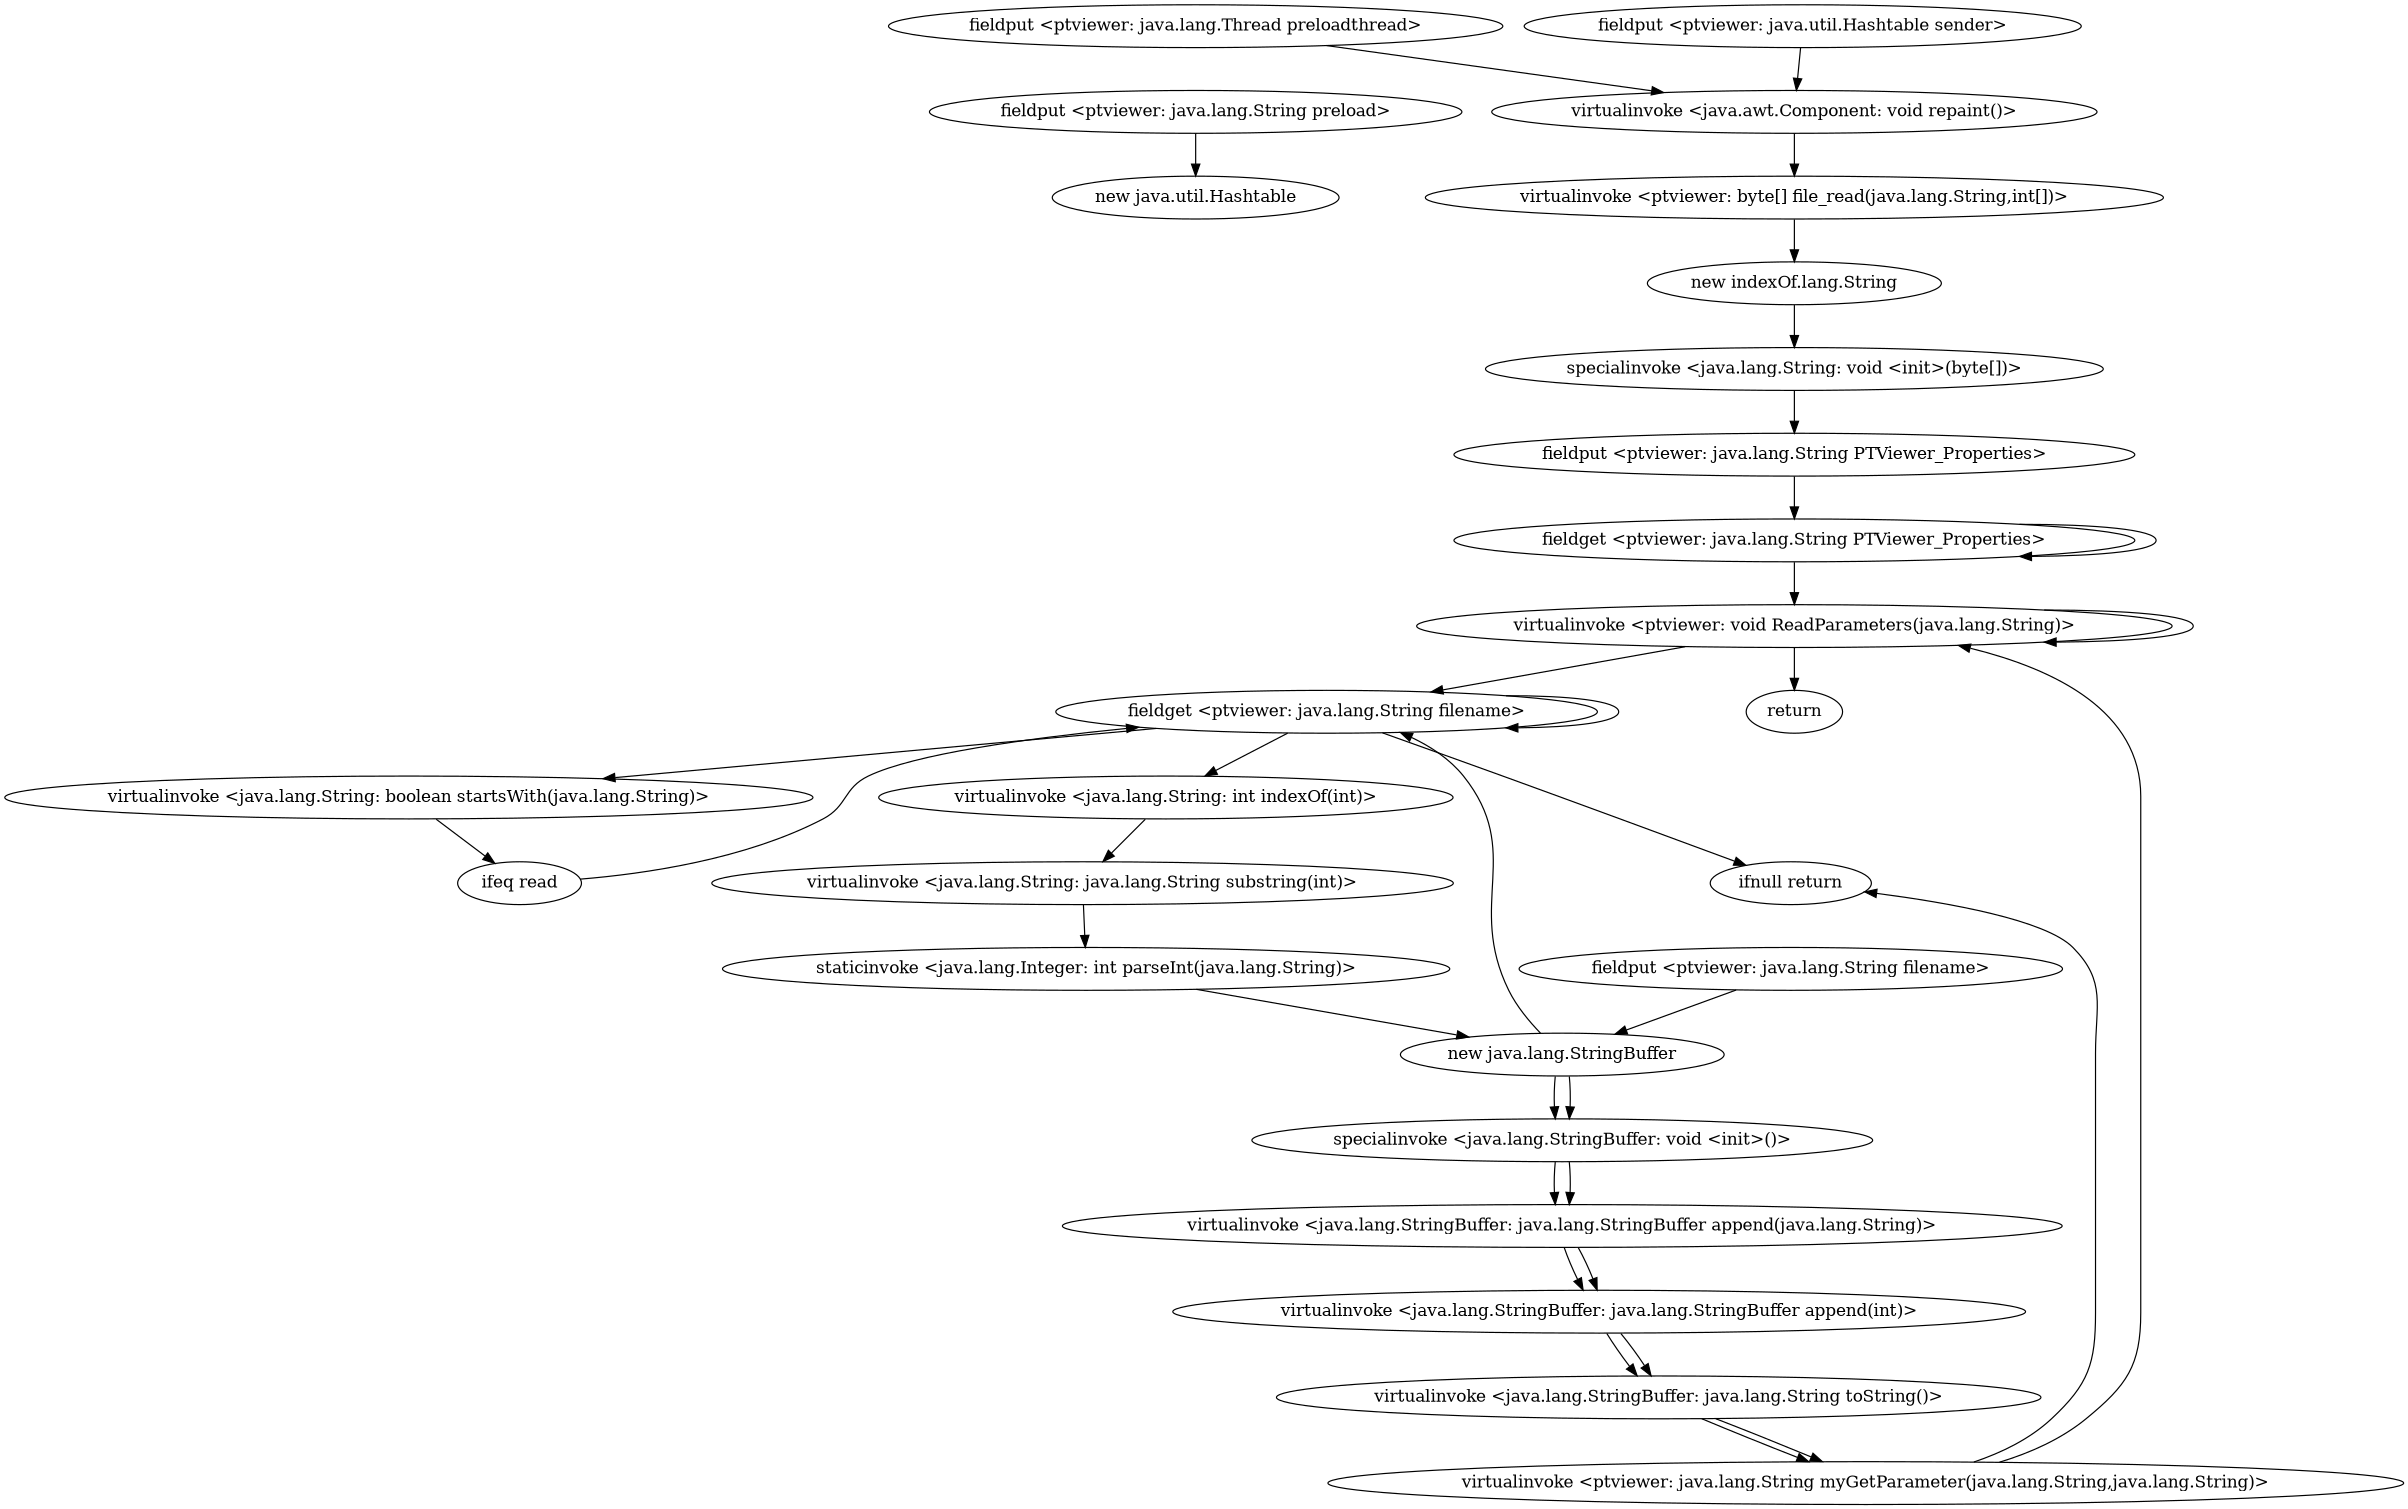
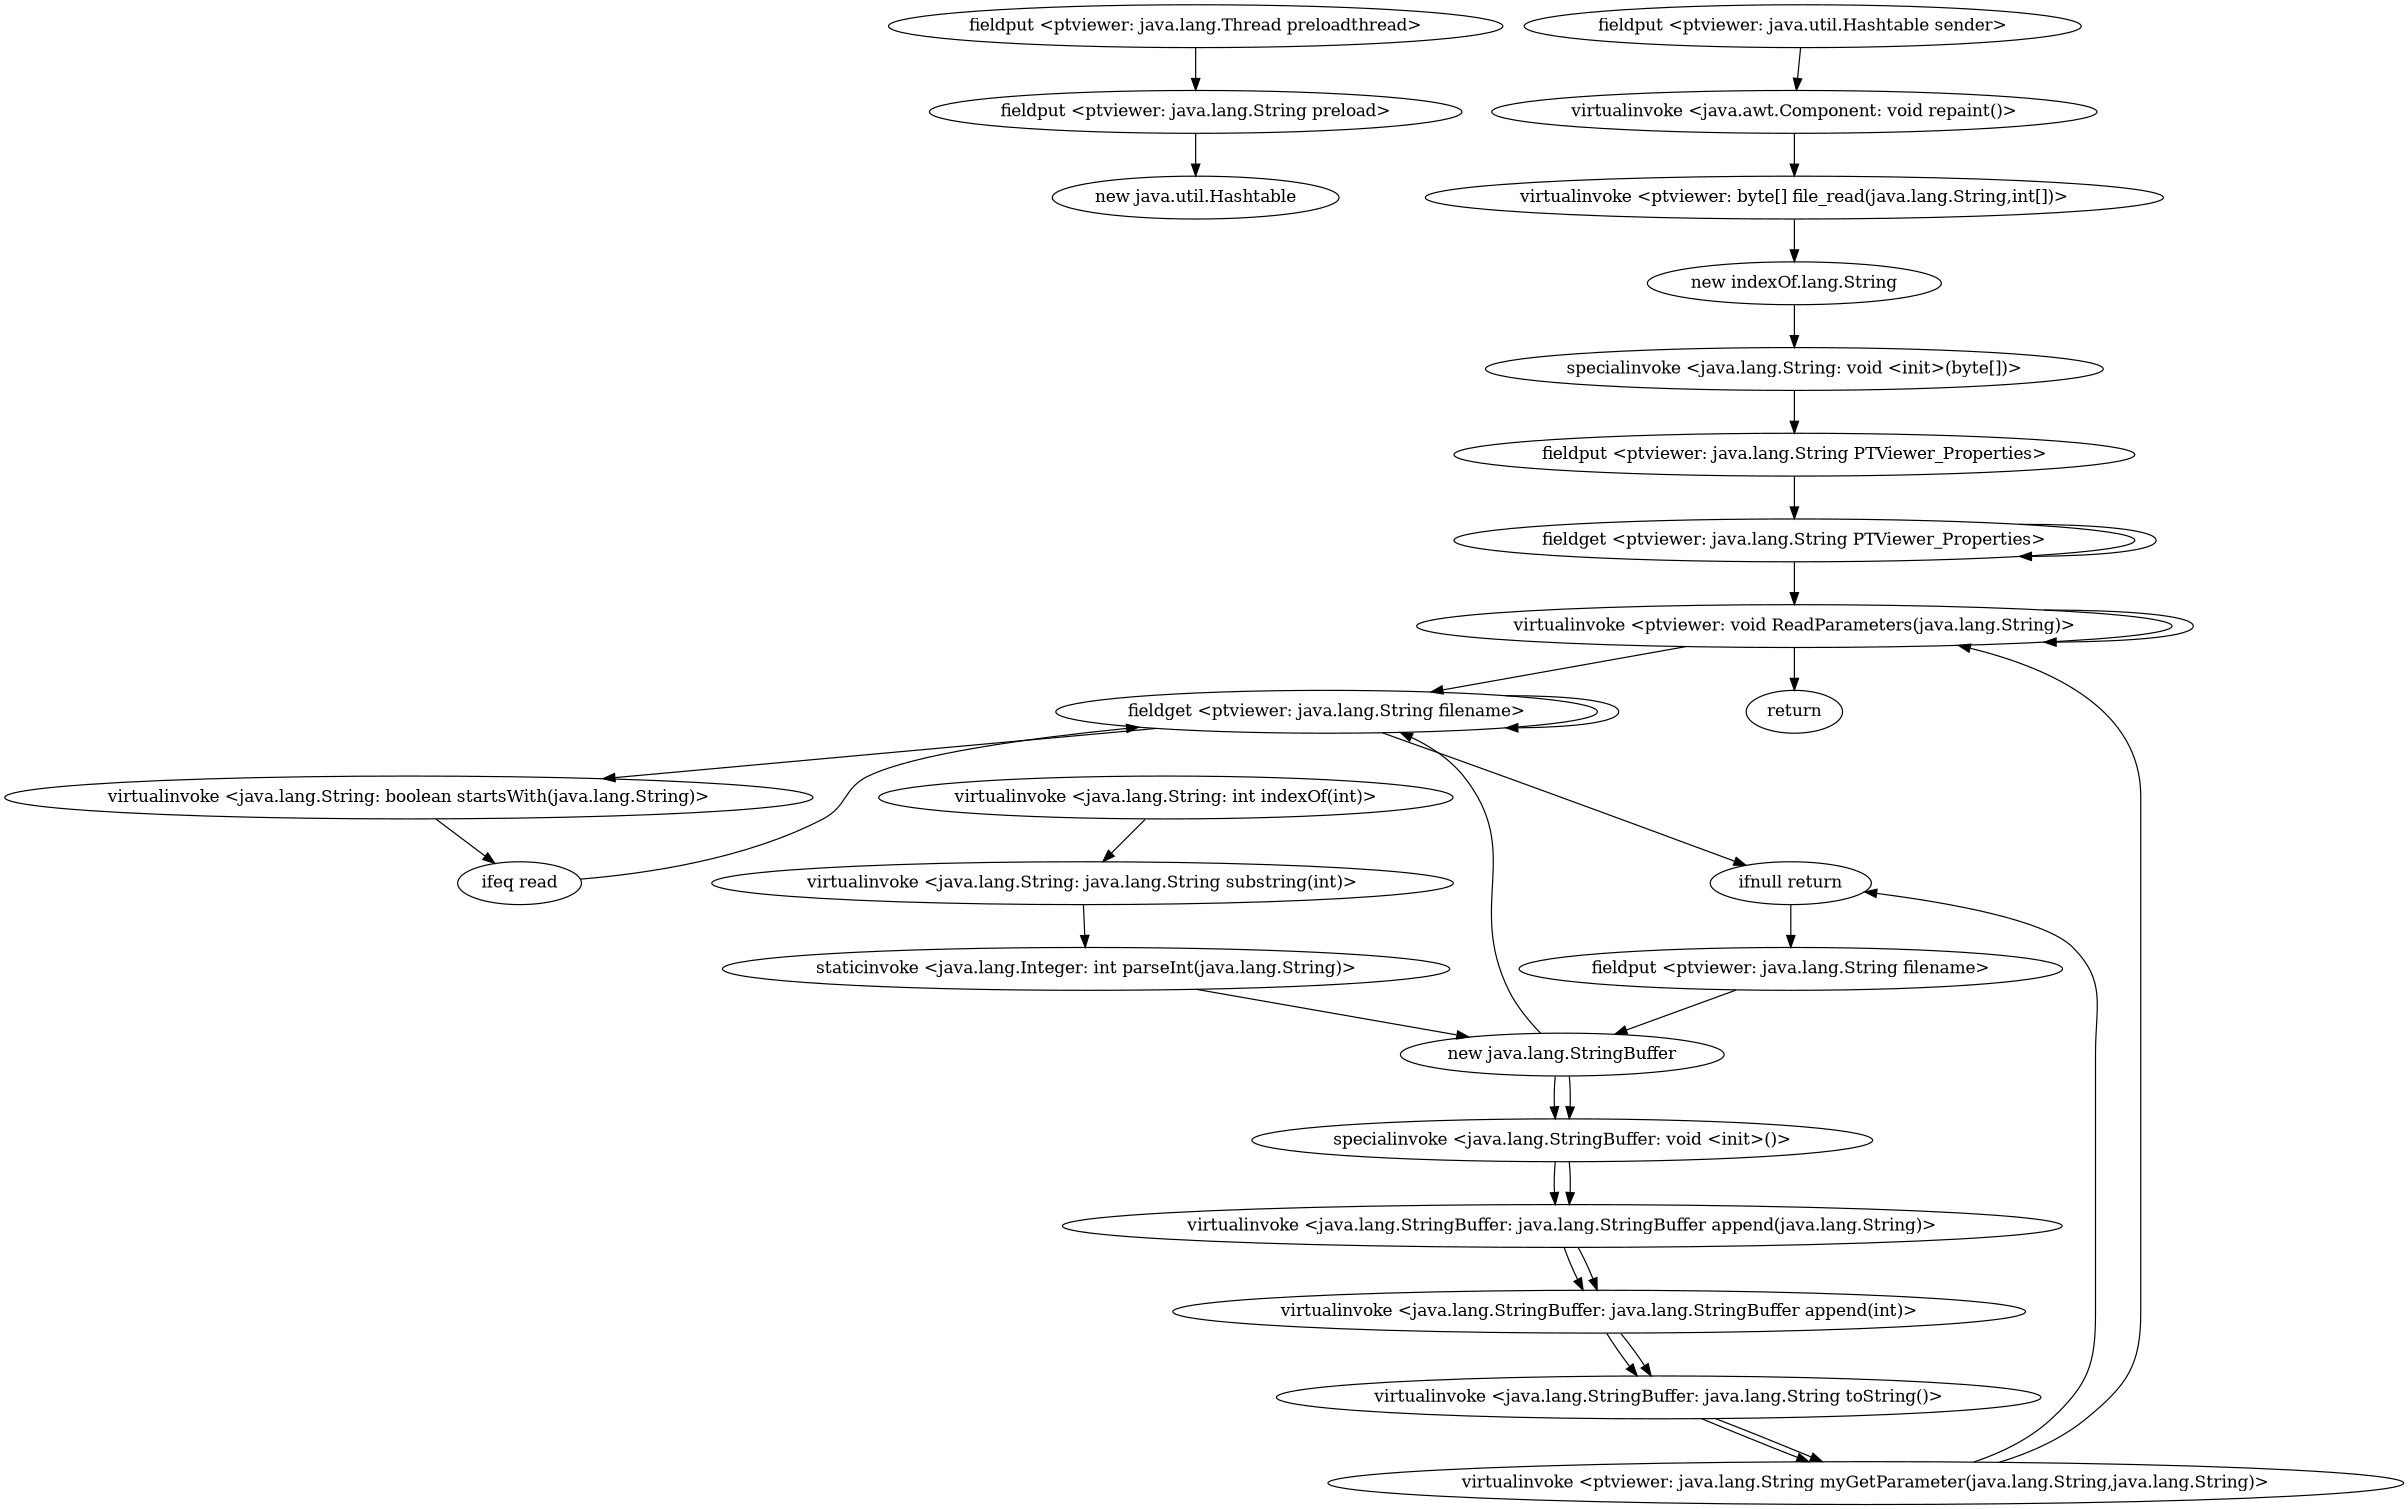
edge "fieldput <ptviewer: java.lang.Thread preloadthread>" -> "virtualinvoke <java.awt.Component: void repaint()>": now "fieldput <ptviewer: java.lang.Thread preloadthread>" -> "fieldput <ptviewer: java.lang.String preload>"
edge "fieldget <ptviewer: java.lang.String filename>" -> "virtualinvoke <java.lang.String: int indexOf(int)>": removed
edge "ifnull return" -> "fieldput <ptviewer: java.lang.String filename>": added
